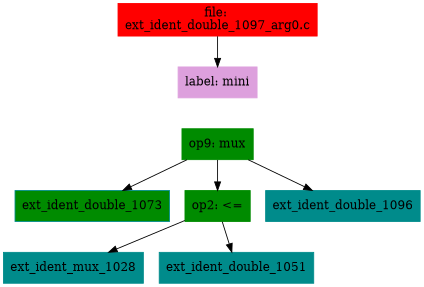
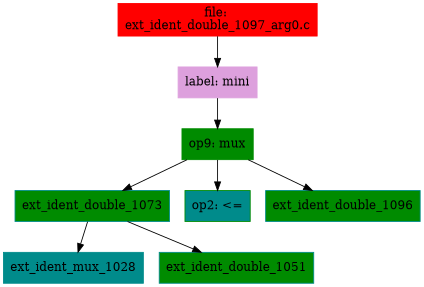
edge "label: mini" -> "op9: mux": added
node "op2: <=": fillcolor green4 -> cyan4
node "ext_ident_double_1096": fillcolor cyan4 -> green4
edge "op2: <=" -> "ext_ident_double_1051": now "ext_ident_double_1073" -> "ext_ident_double_1051"
edge "op2: <=" -> "ext_ident_mux_1028": now "ext_ident_double_1073" -> "ext_ident_mux_1028"
node "ext_ident_double_1051": fillcolor cyan4 -> green4
